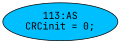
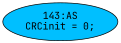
node "113:AS CRCinit = 0;": label "113:AS CRCinit = 0;" -> "143:AS CRCinit = 0;"
